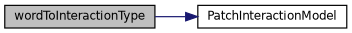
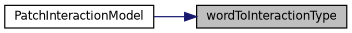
edge "wordToInteractionType" -> "PatchInteractionModel": reversed
